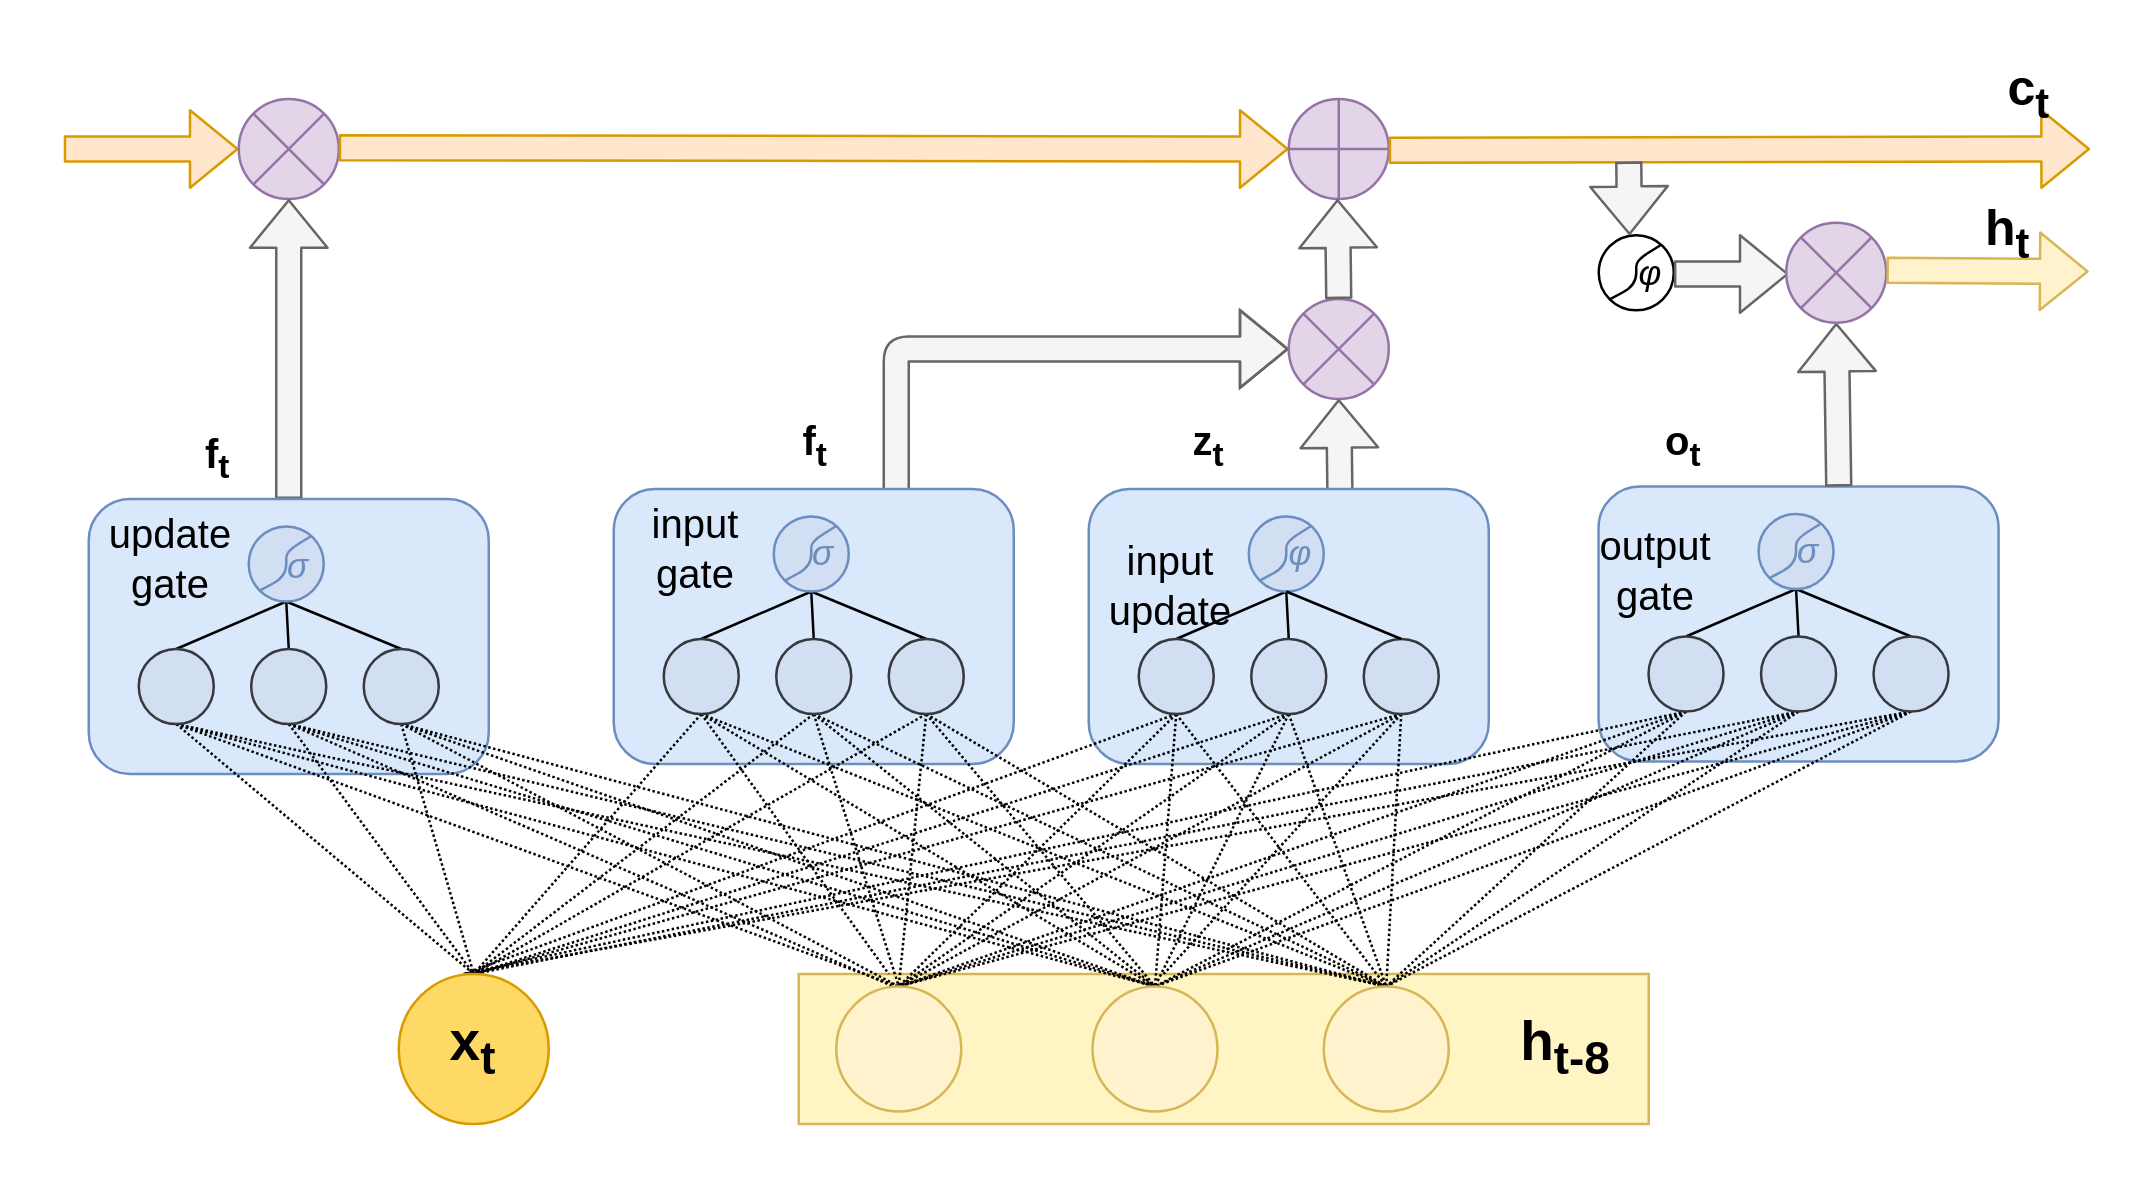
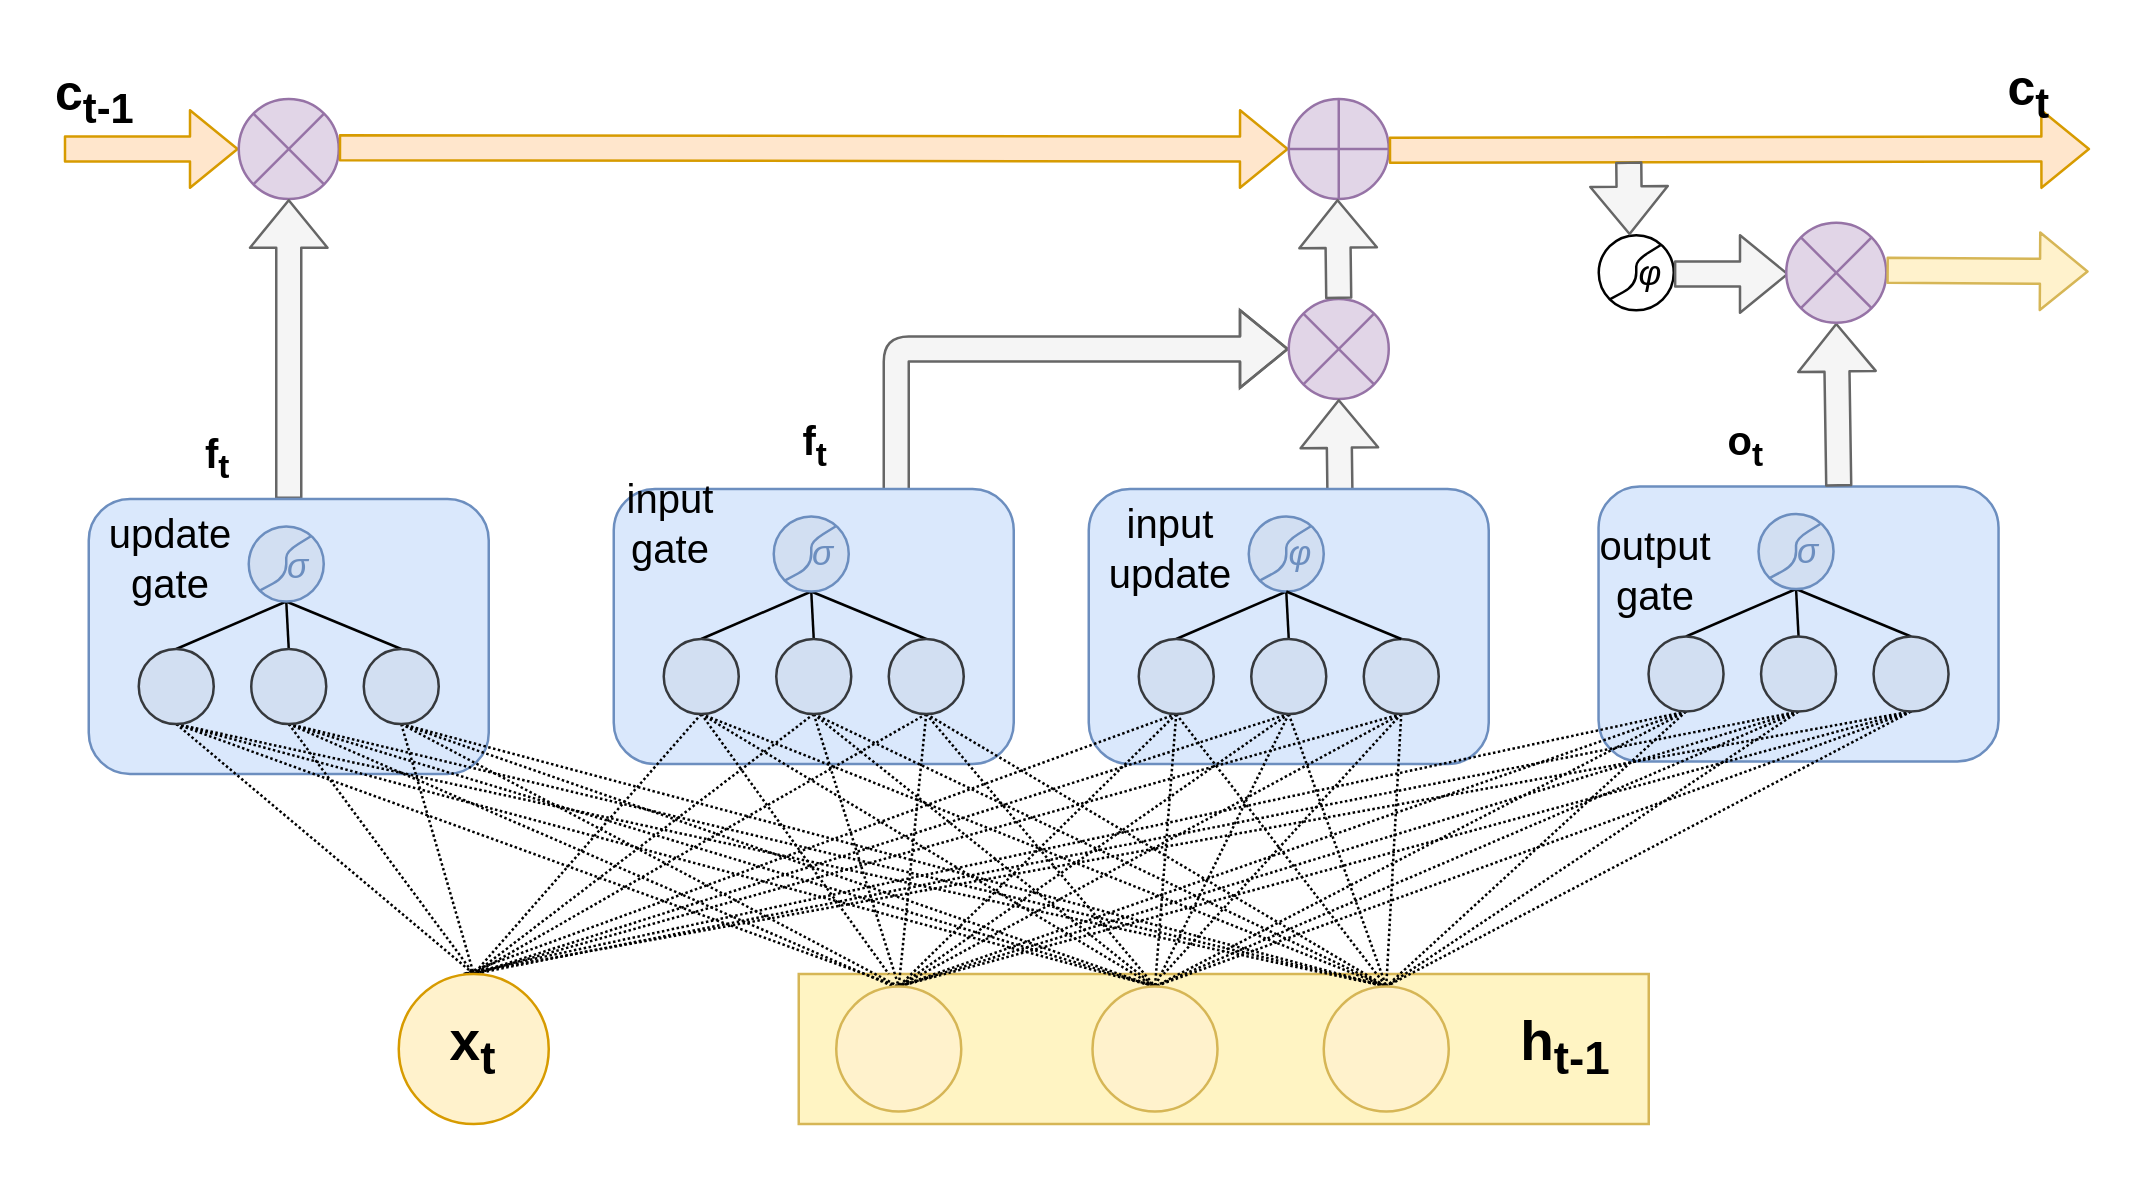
node "ct-1": added
node "ht": removed
node "zt": removed
node "ot": moved (1699, 436) -> (1761, 436)
node "input gate": moved (696, 549) -> (671, 524)
node "input update": moved (1171, 586) -> (1171, 549)
node "xt": fillcolor #ffd966 -> #fff2cc
node "ht-8": label "ht-8" -> "ht-1"
